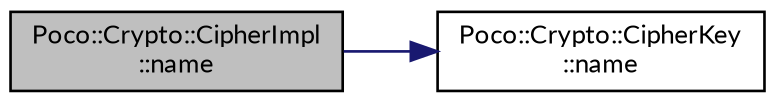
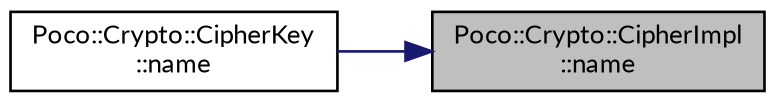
edge "Poco::Crypto::CipherImpl ::name" -> "Poco::Crypto::CipherKey ::name": reversed
